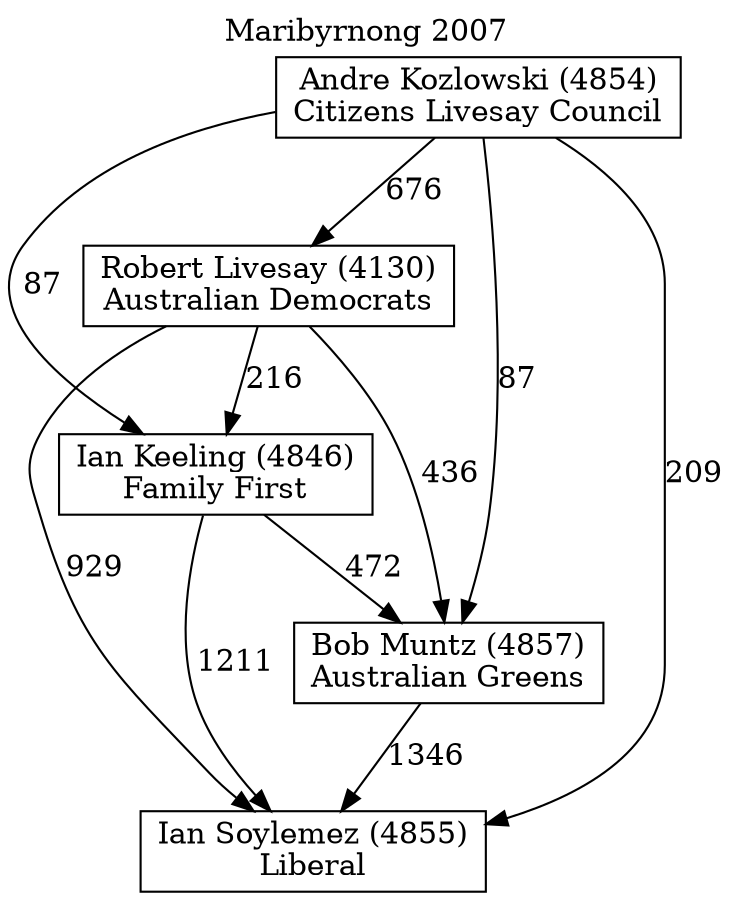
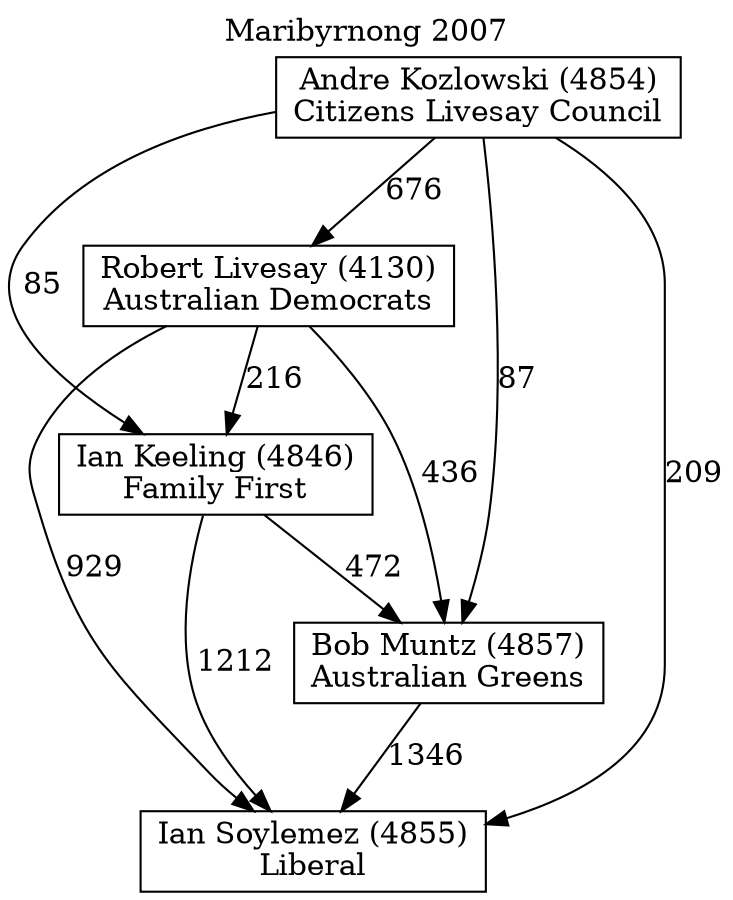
edge "Andre Kozlowski (4854) Citizens Livesay Council" -> "Ian Keeling (4846) Family First": label "87" -> "85"
edge "Ian Keeling (4846) Family First" -> "Ian Soylemez (4855) Liberal": label "1211" -> "1212"
